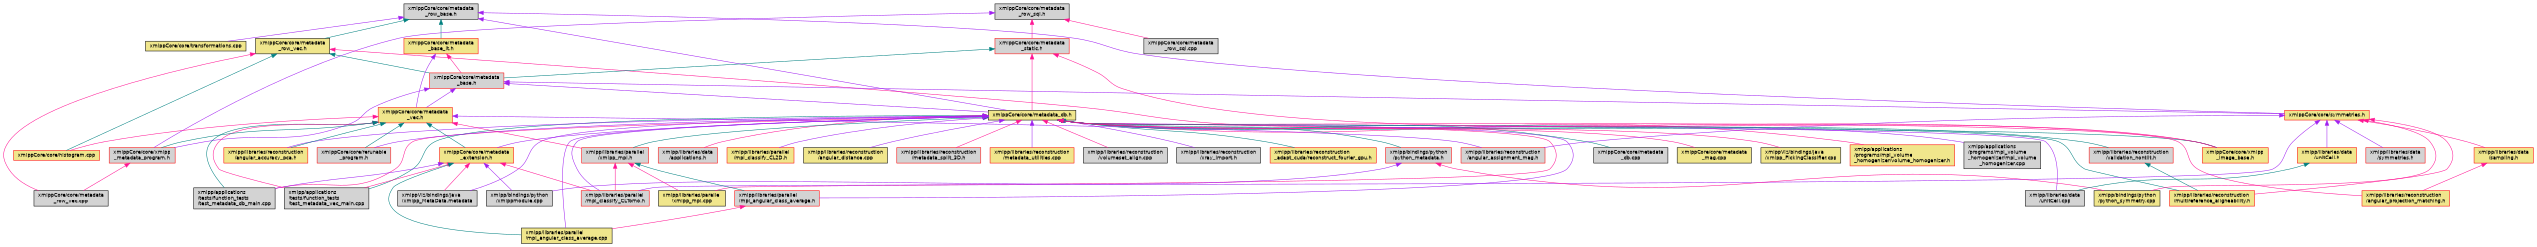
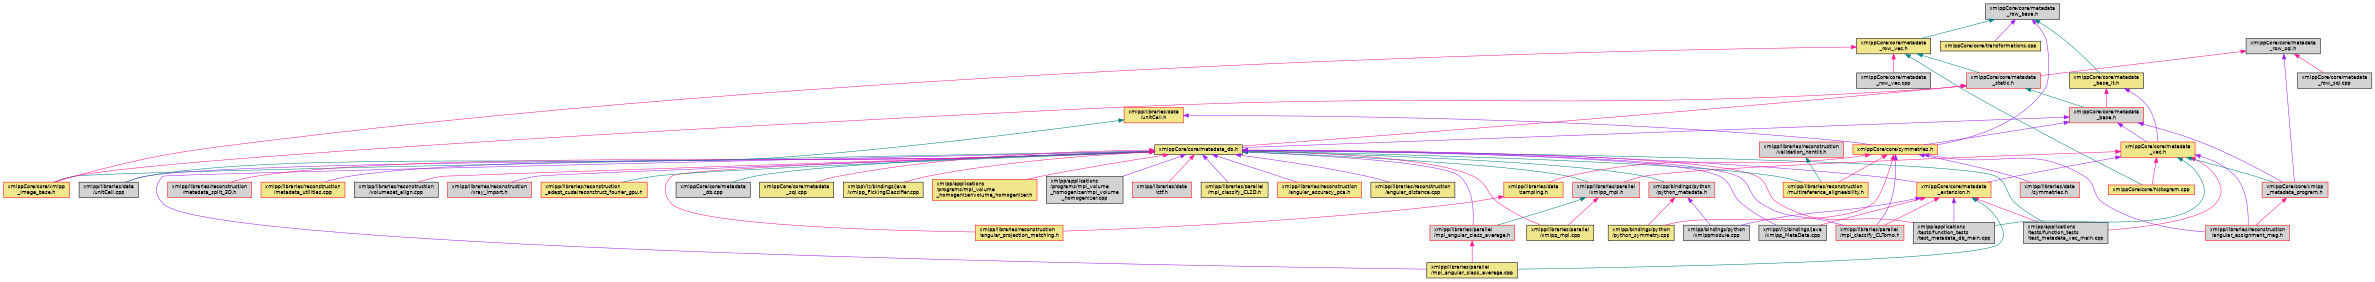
node "xmippCore/core/metadata _base_it.h": color red -> black
edge "xmippCore/core/metadata _base.h" -> "xmippCore/core/metadata _row_vec.h": now "xmippCore/core/metadata _static.h" -> "xmippCore/core/metadata _row_vec.h"
edge "xmippCore/core/metadata_db.h" -> "xmippCore/core/metadata _row_base.h": removed
edge "xmipp/libraries/reconstruction /validation_nontilt.h" -> "xmippCore/core/metadata_db.h": removed
edge "xmipp/libraries/reconstruction /angular_accuracy_pca.h" -> "xmippCore/core/metadata _vec.h": removed
edge "xmipp/libraries/data /unitCell.h" -> "xmippCore/core/symmetries.h": reversed
edge "xmippCore/core/metadata _extension.h" -> "xmippCore/core/metadata _vec.h": color teal -> purple
node "xmippCore/core/rerunable _program.h": removed
node "xmipp/libraries/data /applications.h": label "xmipp/libraries/data /applications.h" -> "xmipp/libraries/data /ctf.h"
node "xmipp/libraries/parallel /mpi_classify_CL2D.h": color red -> black
node "xmipp/libraries/reconstruction /xray_import.h": color black -> red
node "xmippCore/core/metadata _mag.cpp": label "xmippCore/core/metadata _mag.cpp" -> "xmippCore/core/metadata _sql.cpp"
edge "xmippCore/core/metadata _row_vec.cpp" -> "xmippCore/core/xmipp _metadata_program.h": now "xmipp/libraries/reconstruction /angular_assignment_mag.h" -> "xmippCore/core/xmipp _metadata_program.h"
edge "xmipp/libraries/parallel /mpi_classify_CLTomo.h" -> "xmipp/libraries/parallel /xmipp_mpi.h": removed
node "xmippViz/bindings/java /xmipp_MetaData.metadata": label "xmippViz/bindings/java /xmipp_MetaData.metadata" -> "xmippViz/bindings/java /xmipp_MetaData.cpp"
